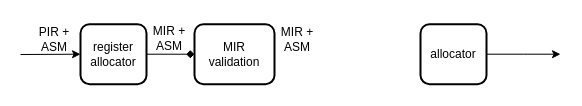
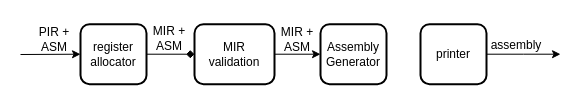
node "assembly": added
edge "MIR validation" -> "Assembly Generator": added
node "Assembly Generator": added
node "allocator": label "allocator" -> "printer"
